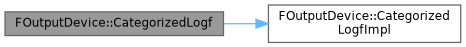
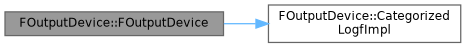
node "FOutputDevice::CategorizedLogf": label "FOutputDevice::CategorizedLogf" -> "FOutputDevice::FOutputDevice"
